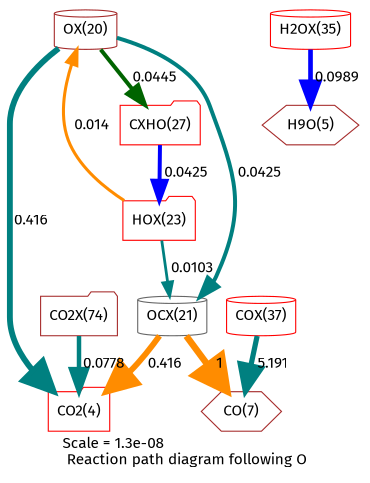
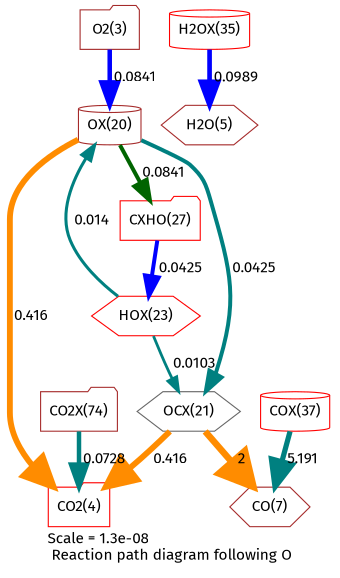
node "O2(3)": added
edge "OX(20)" -> "CXHO(27)": label " 0.0445" -> " 0.0841"
node "H9O(5)": label "H9O(5)" -> "H2O(5)"
edge "HOX(23)" -> "OX(20)": color darkorange -> teal
edge "OX(20)" -> "CO2(4)": color teal -> darkorange
node "HOX(23)": shape folder -> hexagon
node "OCX(21)": shape cylinder -> hexagon
edge "CO2X(74)" -> "CO2(4)": label " 0.0778" -> " 0.0728"
edge "OCX(21)" -> "CO(7)": label " 1" -> " 2"
